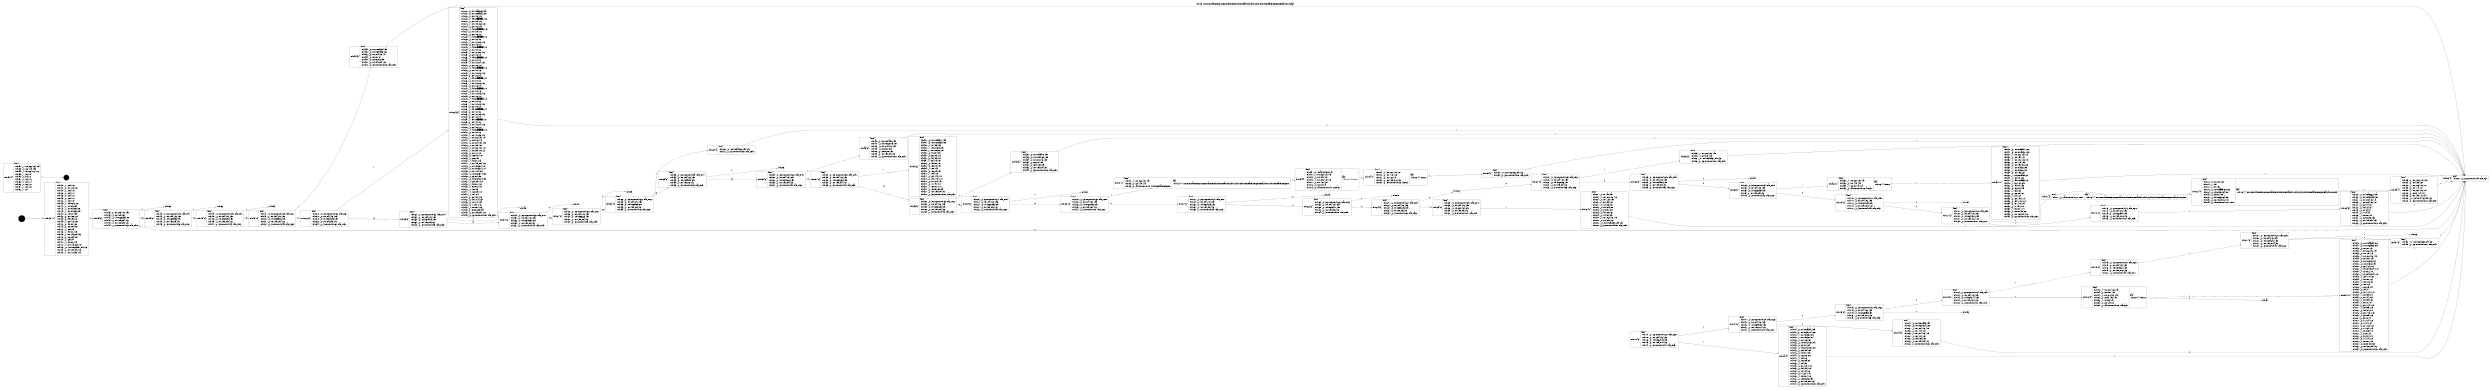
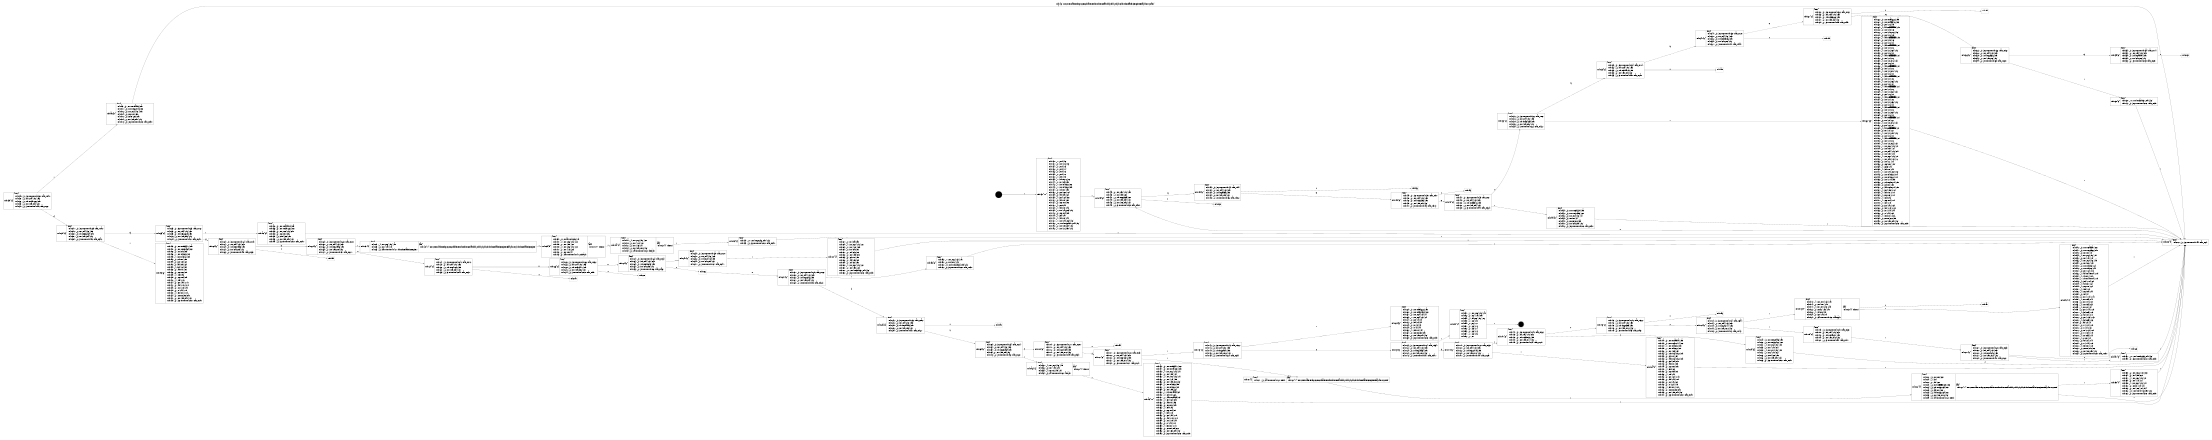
edge "0x40159f [28]" -> "0x4015bb [28]": removed, label "15"
edge "0x40182d [53]" -> "0x4020c0 [5]": now "0x401c76 [40]" -> "0x4020c0 [5]"
node "0x40175f [28]": added
